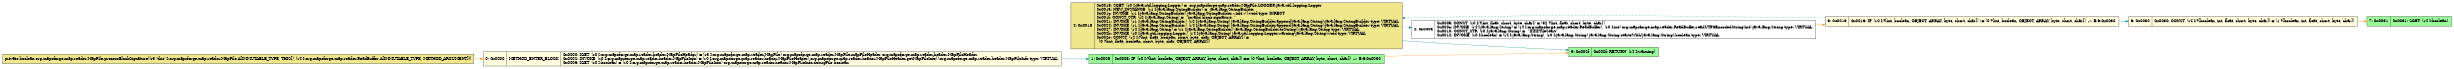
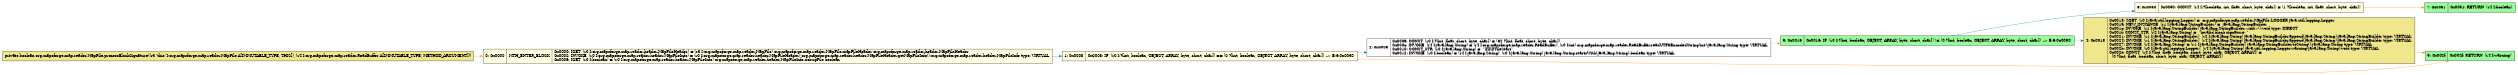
node "3: 0x0016": fillcolor lightyellow -> palegreen
node "7: 0x0031": text "0x0031: SGET  (r4 I:boolean)" -> "0x0031: RETURN  (r4 I:boolean)"
edge "2: 0x000a" -> "3: 0x0016": style solid -> dashed
edge "4: 0x0018" -> "2: 0x000a": now "1: 0x0008" -> "2: 0x000a"
edge "4: 0x0018" -> "5: 0x002f": color teal -> darkorange
node "0: 0x0000": text "METHOD_ENTER_BLOCK" -> "MTH_ENTER_BLOCK"
node "1: 0x0008": fillcolor palegreen -> lightyellow
